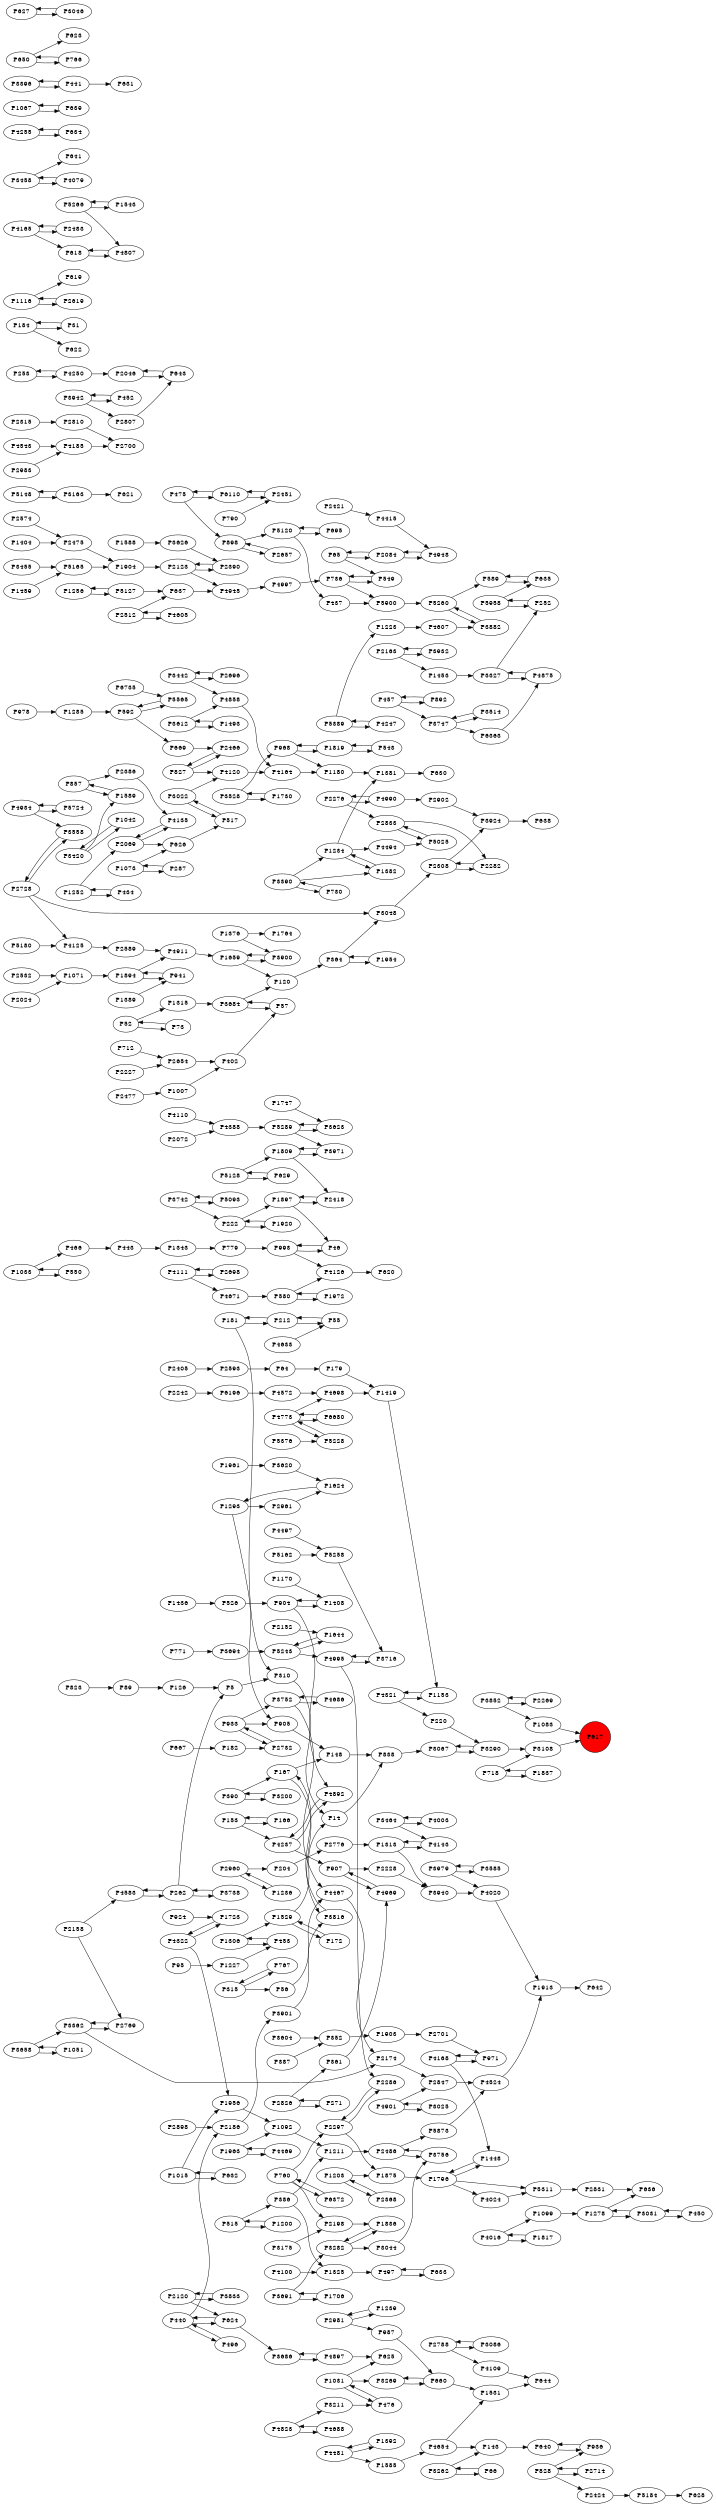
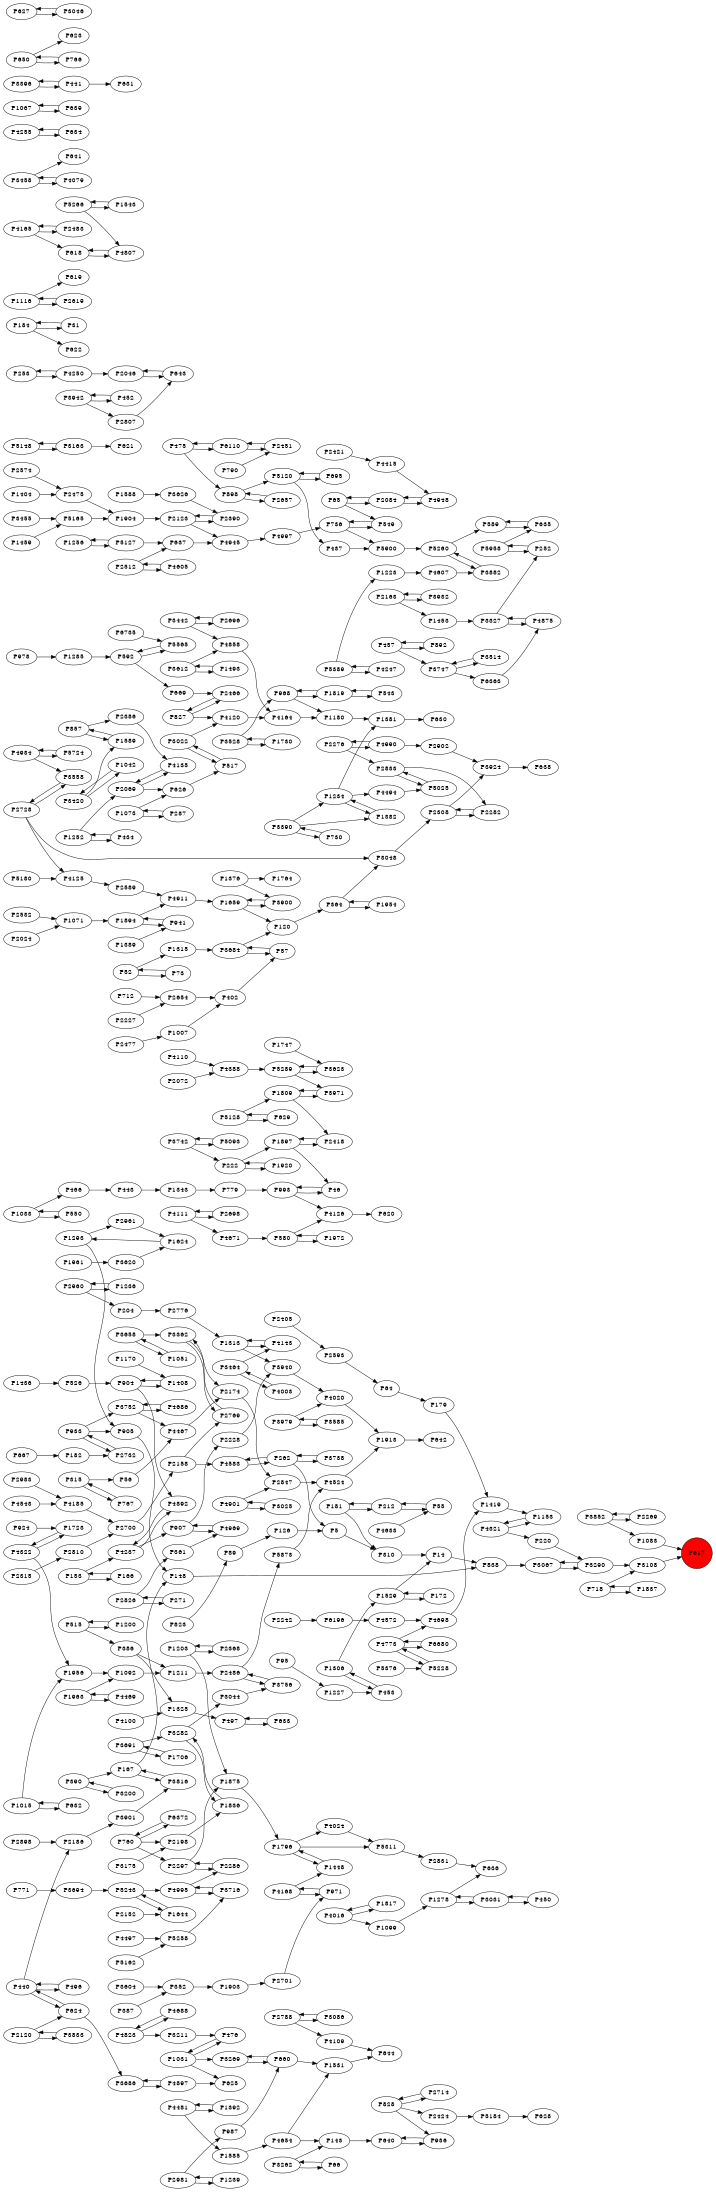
edge "P2700" -> "P2158": added
